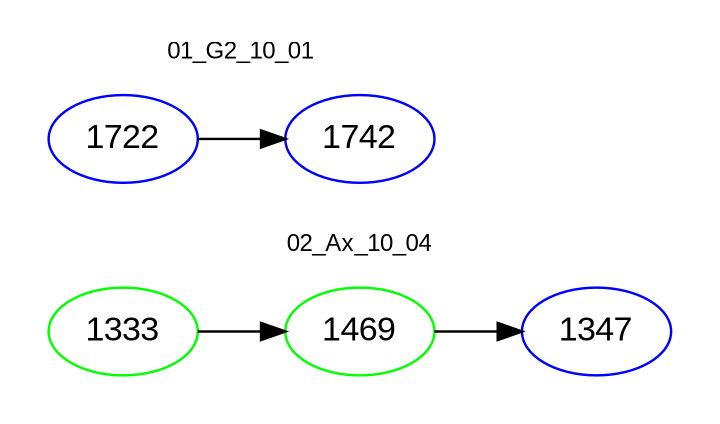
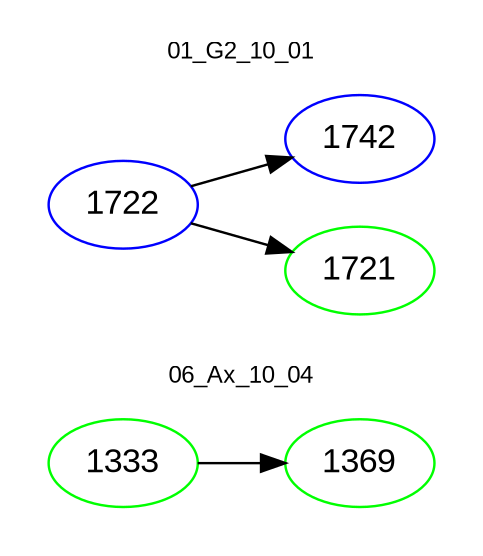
cluster "02_Ax_10_04": label "02_Ax_10_04" -> "06_Ax_10_04"
node "1721": added
node "1469": label "1469" -> "1369"
node "1347": removed
